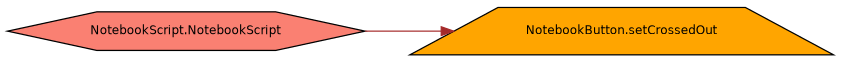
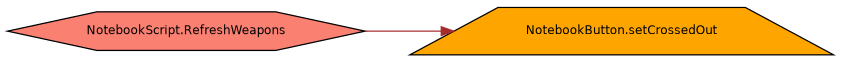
node "NotebookScript.NotebookScript": label "NotebookScript.NotebookScript" -> "NotebookScript.RefreshWeapons"
